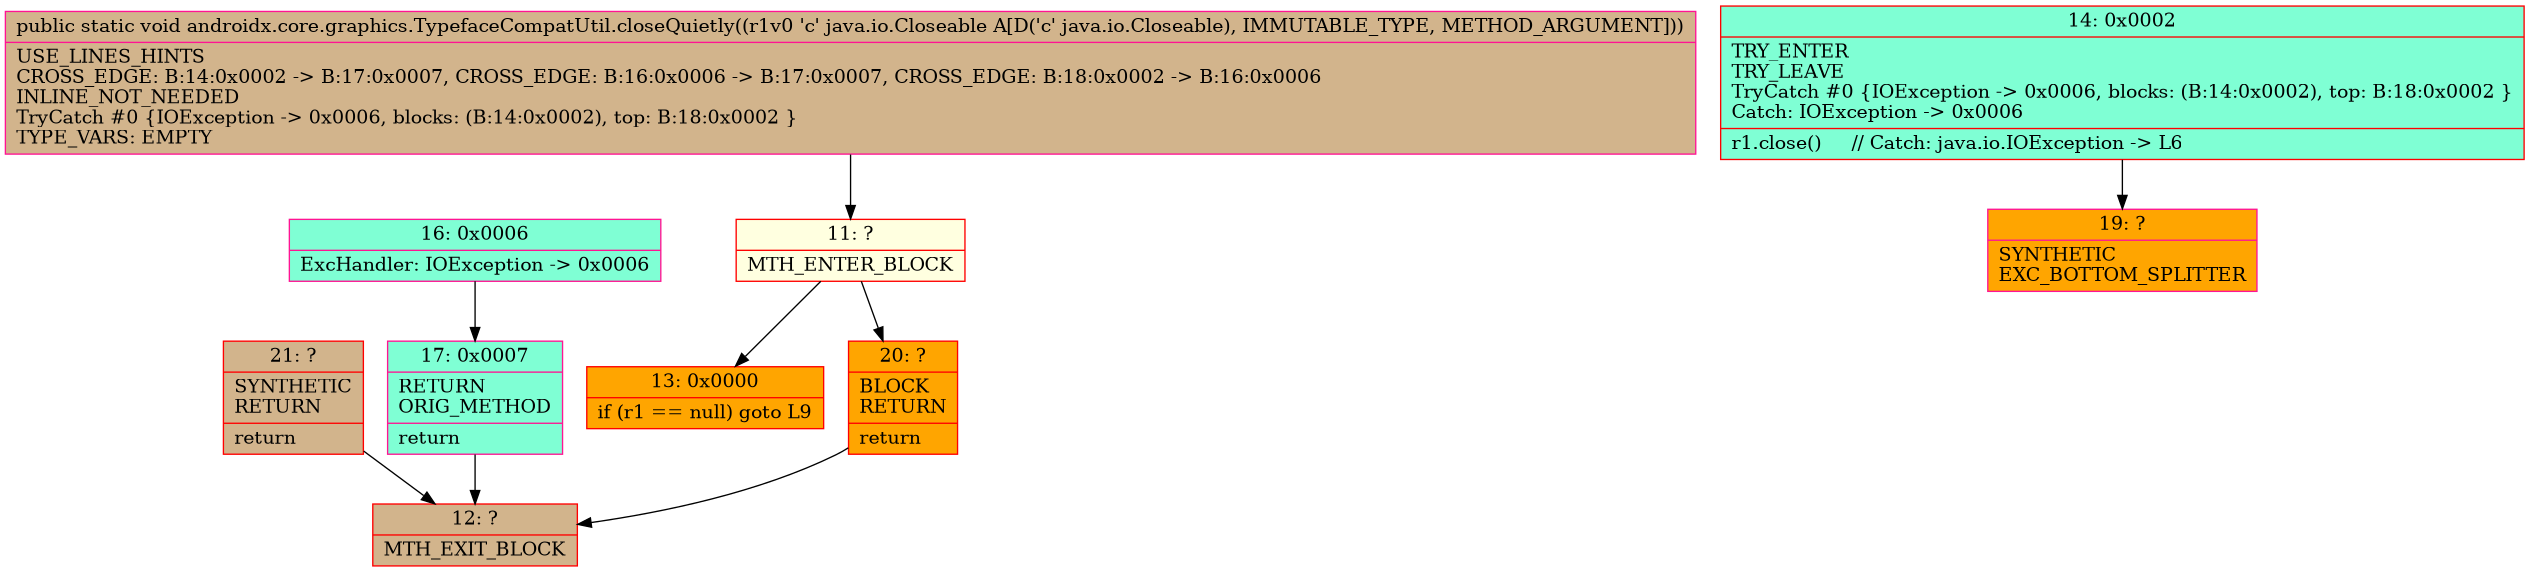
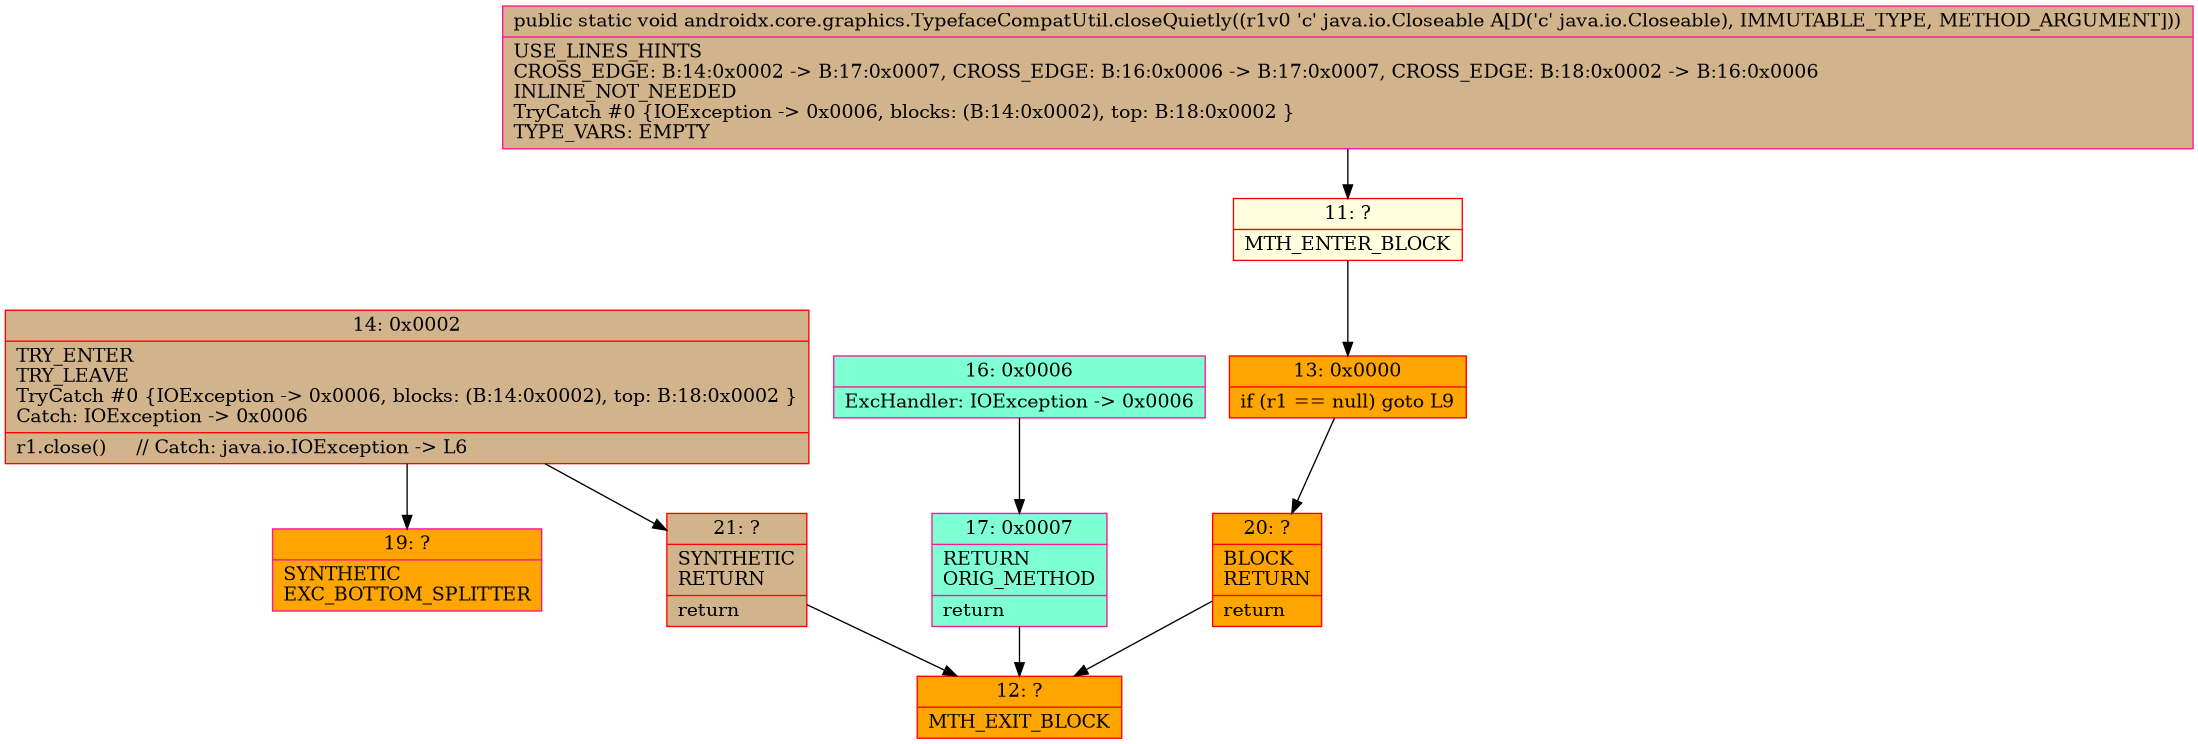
node "14: 0x0002": fillcolor aquamarine -> tan
edge "11: ?" -> "20: ?": now "13: 0x0000" -> "20: ?"
edge "14: 0x0002" -> "21: ?": added
node "12: ?": fillcolor tan -> orange
